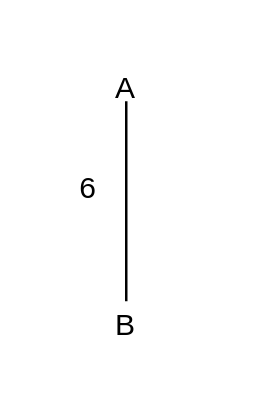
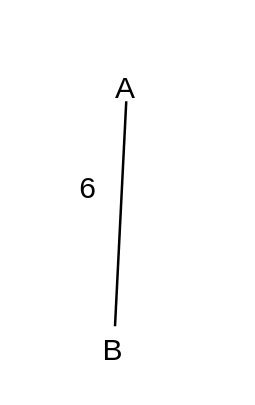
node "B": moved (126, 326) -> (114, 351)
